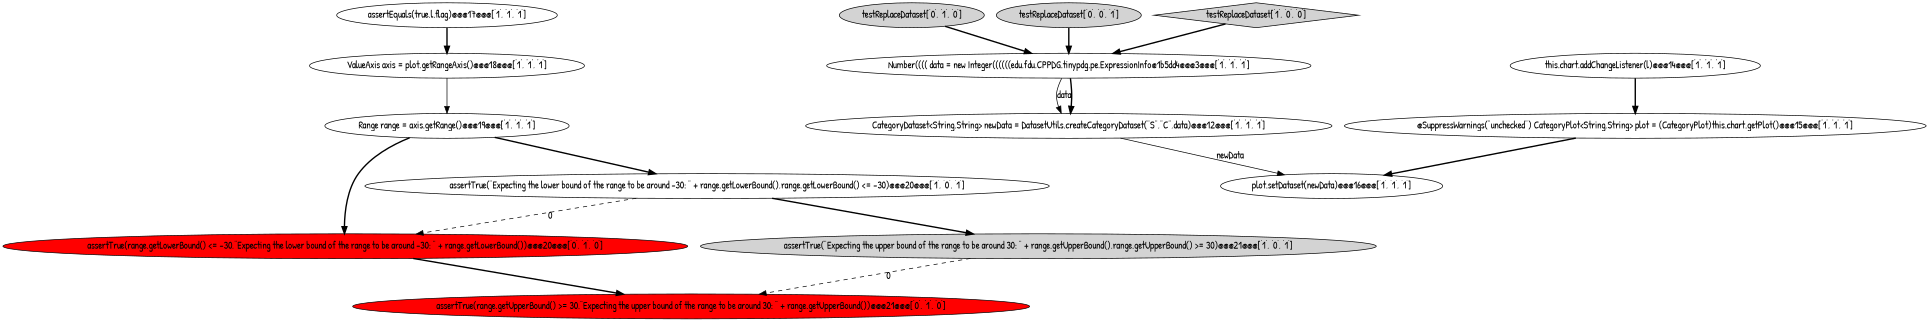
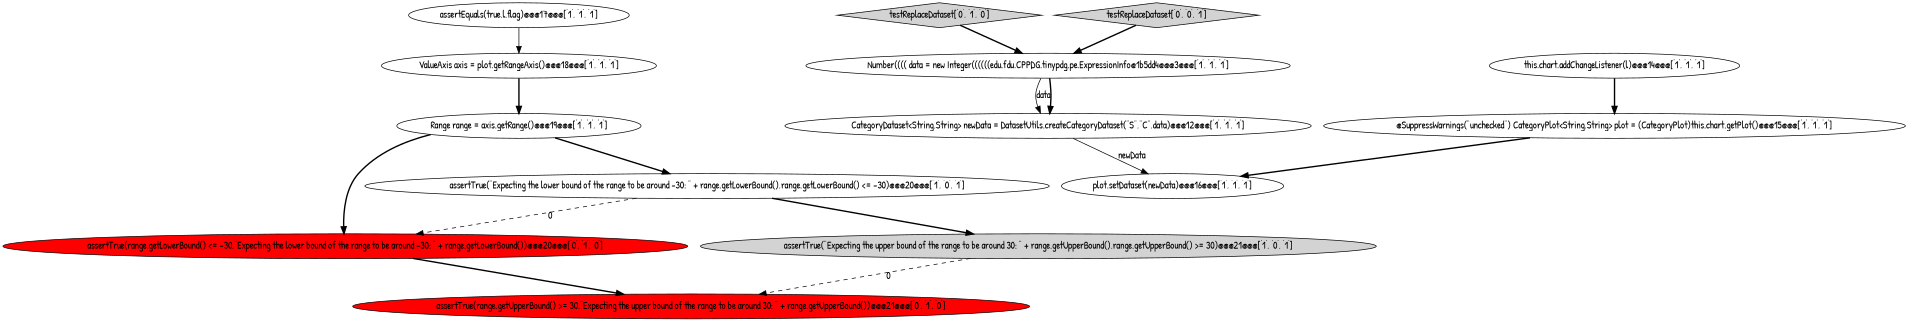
node "testReplaceDataset['0', '1', '0']": shape ellipse -> diamond
node "testReplaceDataset['0', '0', '1']": shape ellipse -> diamond
node "testReplaceDataset['1', '0', '0']": removed
edge "assertEquals(true,l.flag)@@@17@@@['1', '1', '1']" -> "ValueAxis axis = plot.getRangeAxis()@@@18@@@['1', '1', '1']": style bold -> solid
edge "ValueAxis axis = plot.getRangeAxis()@@@18@@@['1', '1', '1']" -> "Range range = axis.getRange()@@@19@@@['1', '1', '1']": style solid -> bold
